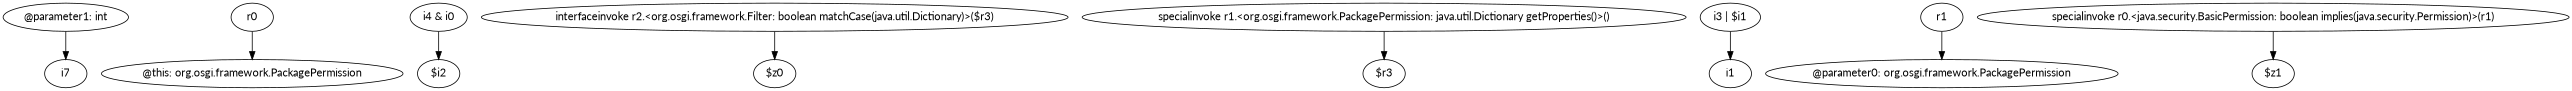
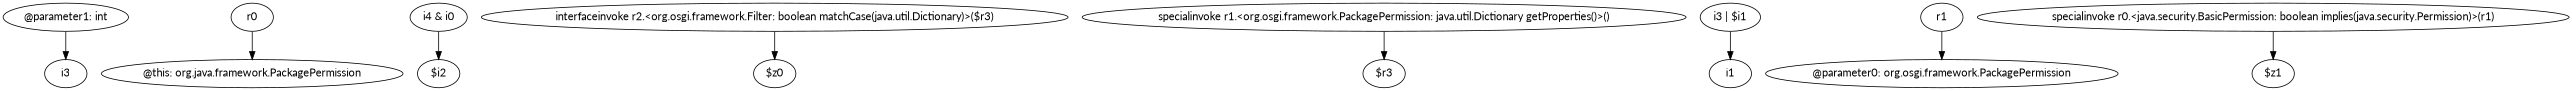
node "i7": label "i7" -> "i3"
node "@this: org.osgi.framework.PackagePermission": label "@this: org.osgi.framework.PackagePermission" -> "@this: org.java.framework.PackagePermission"
